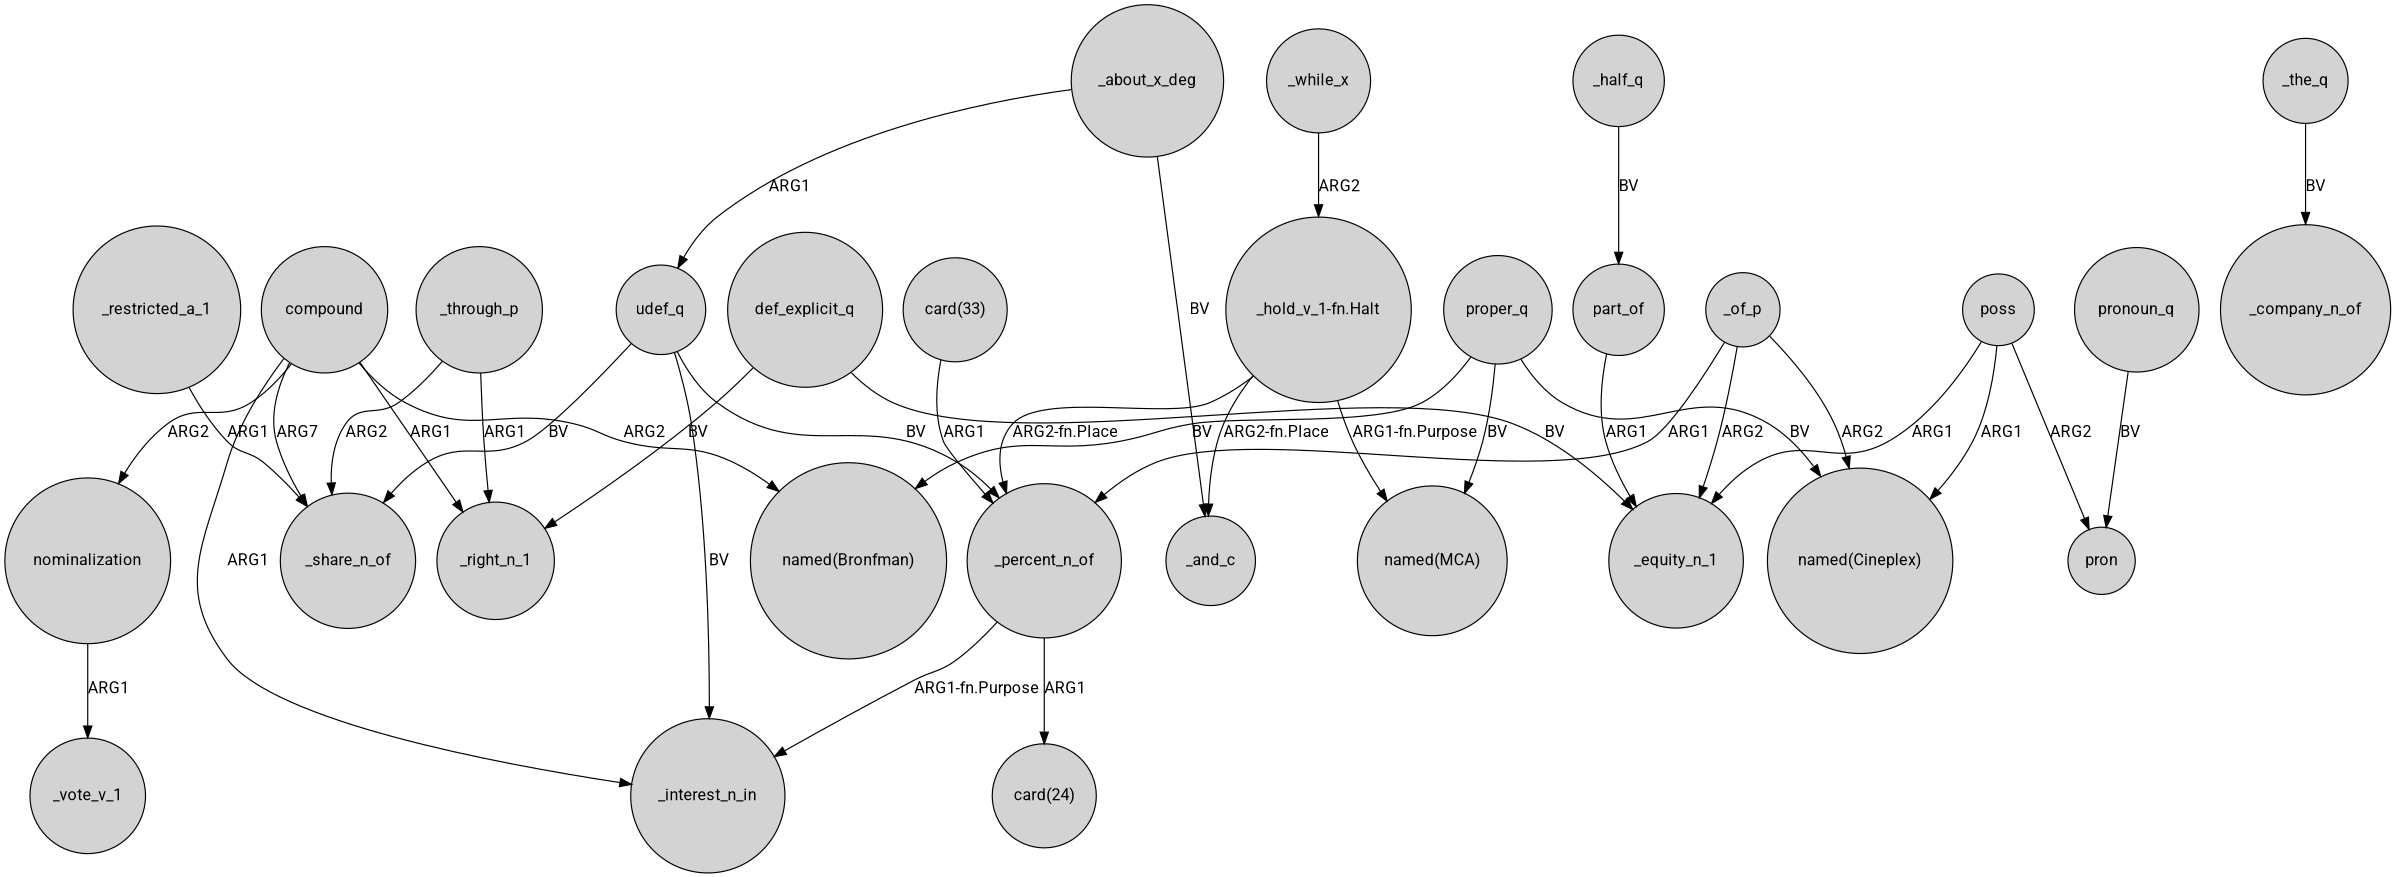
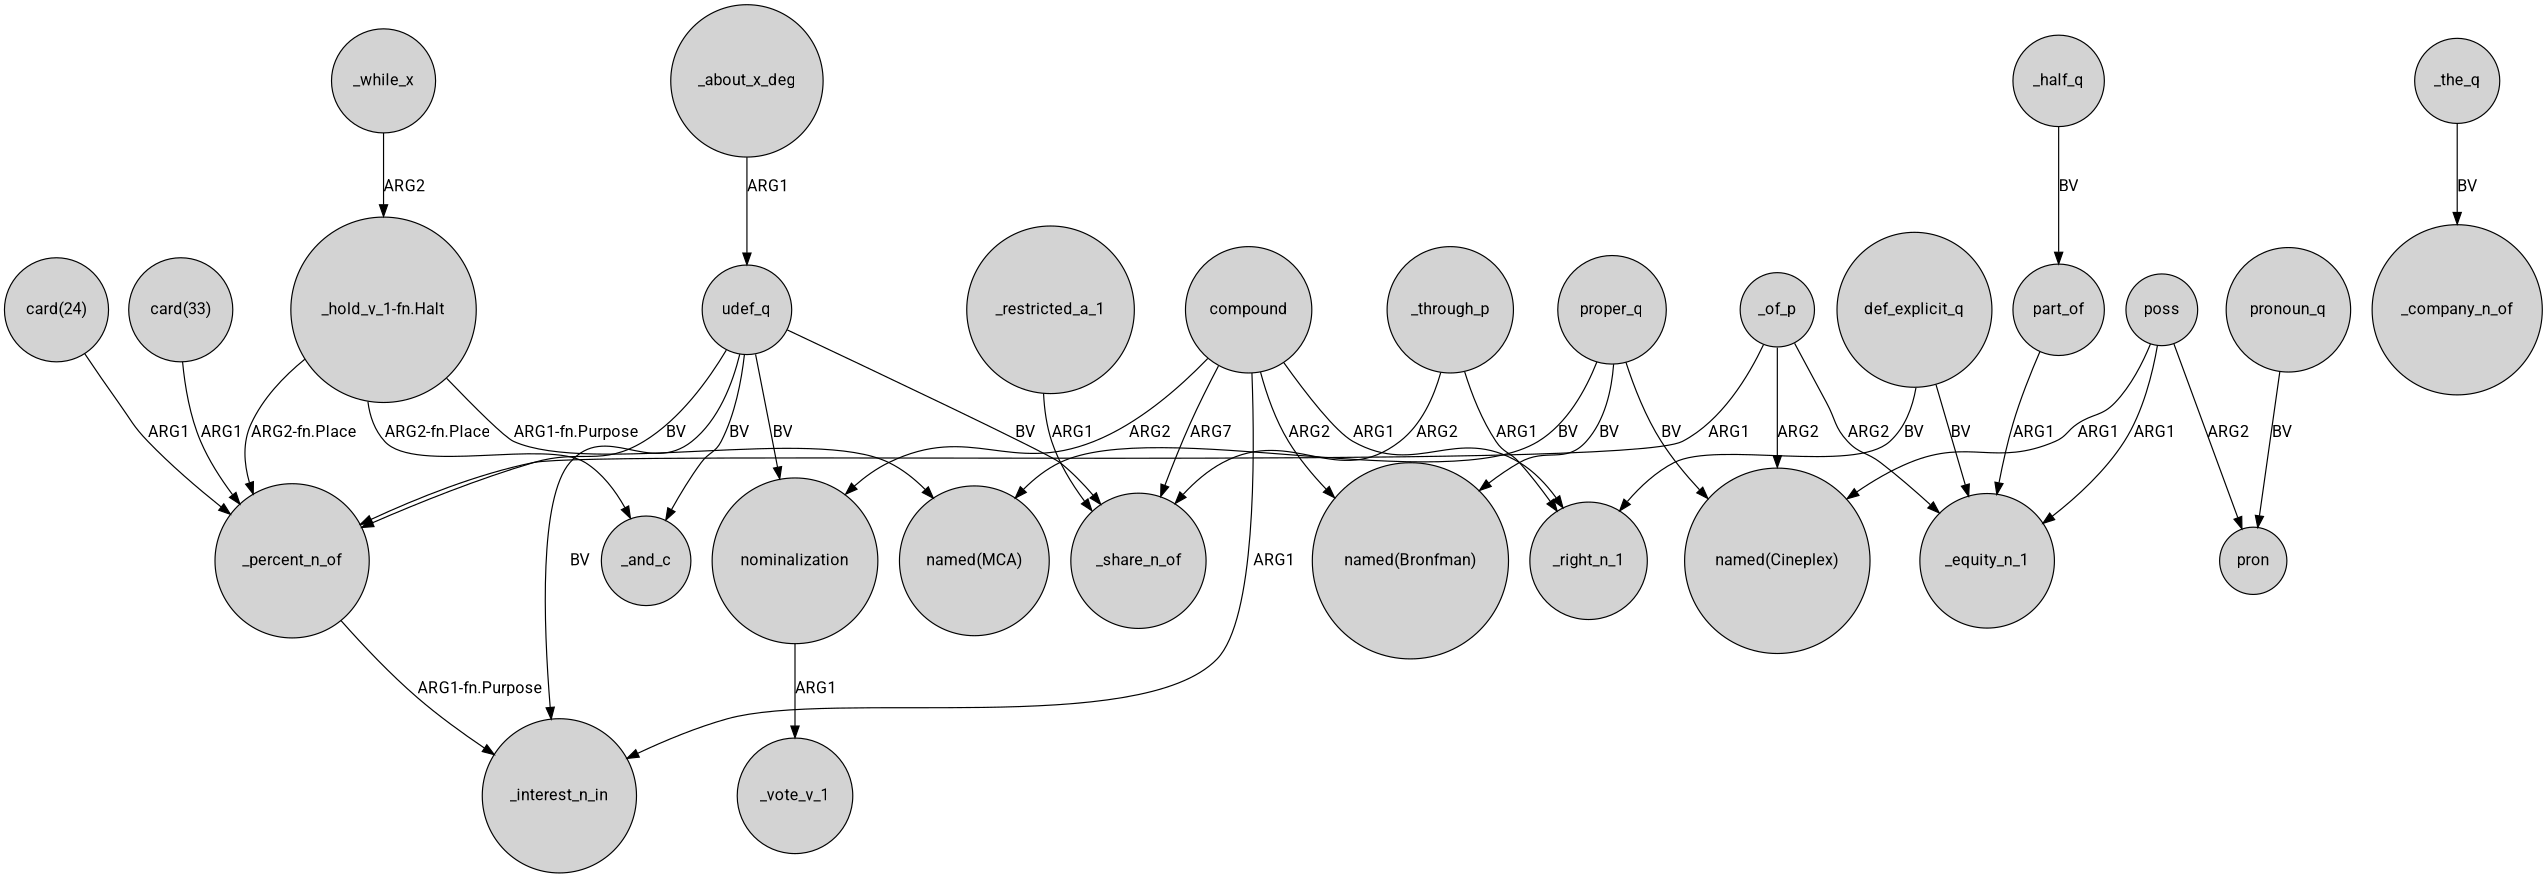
edge "_about_x_deg" -> "_and_c": now "udef_q" -> "_and_c"
edge "udef_q" -> "nominalization": added, label "BV"
edge "_percent_n_of" -> "card(24)": reversed
